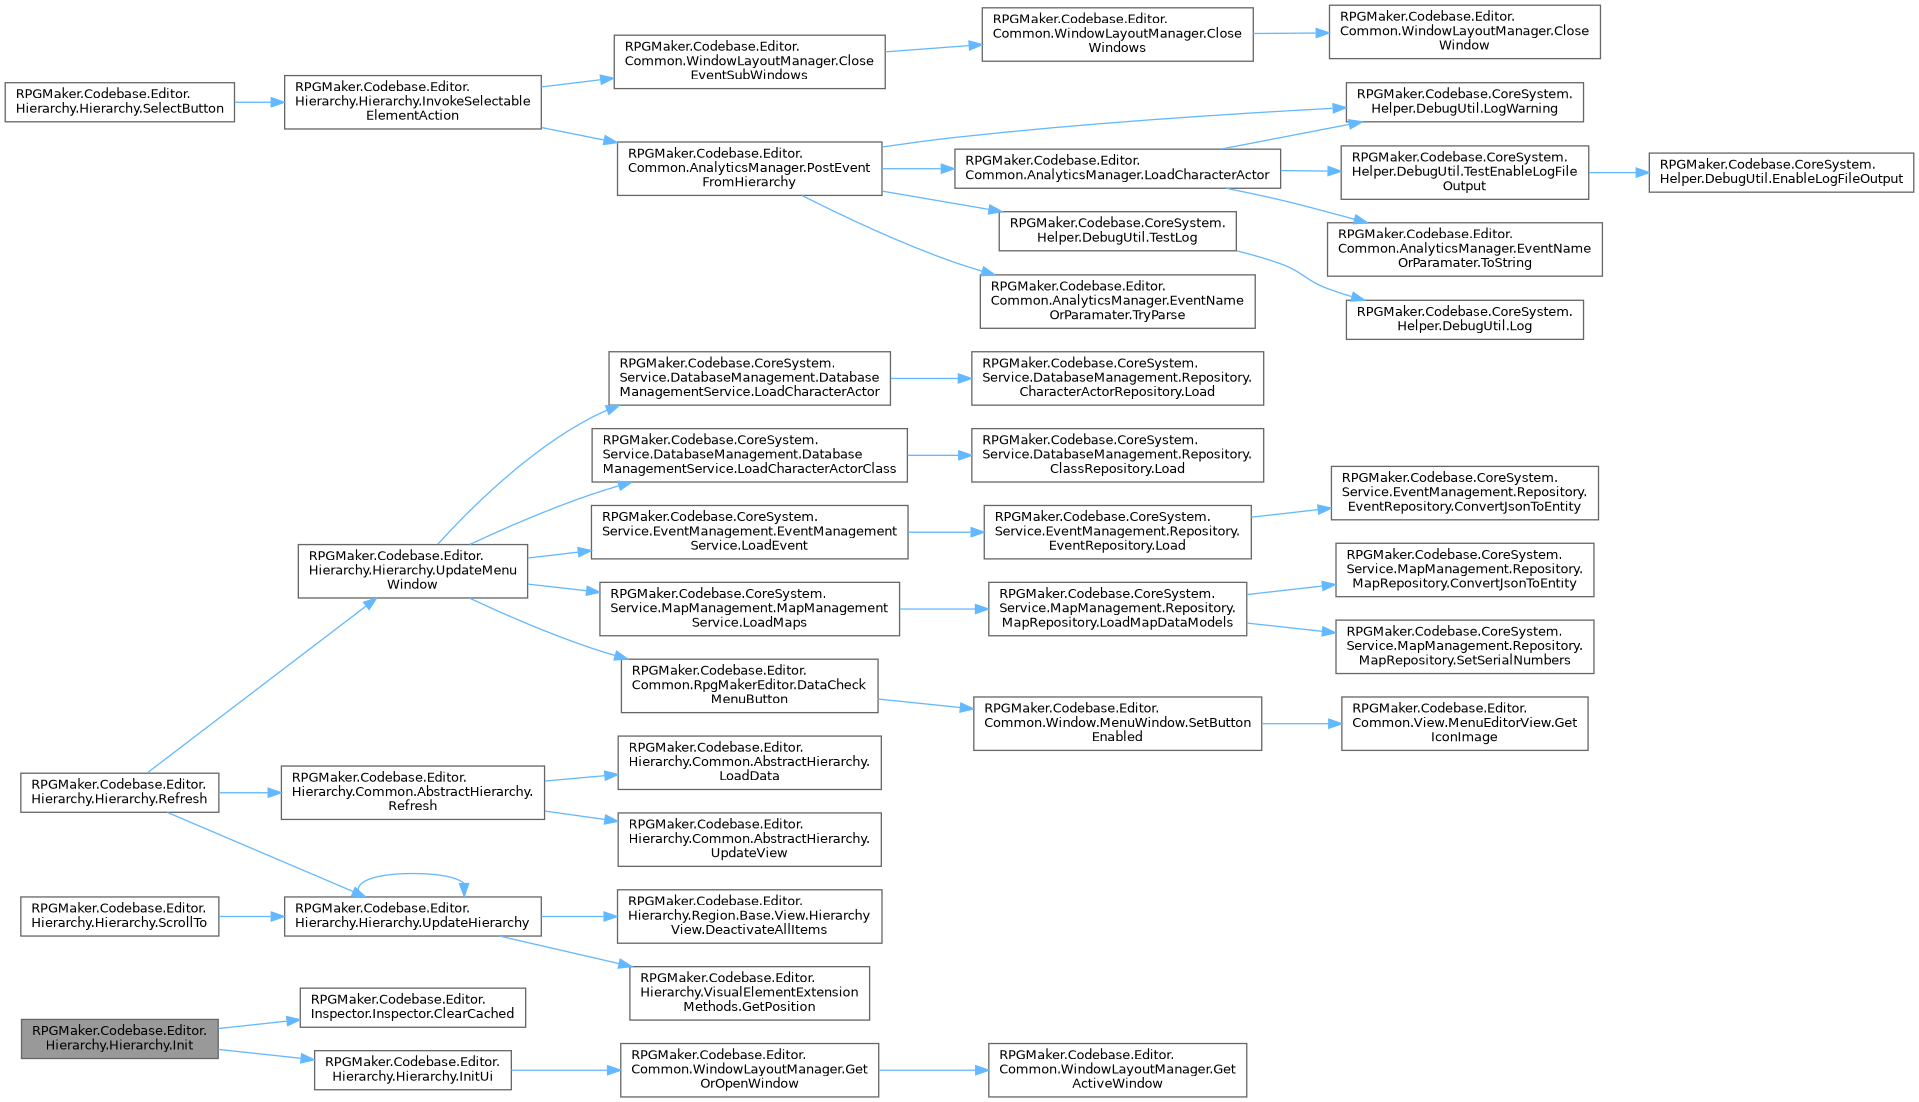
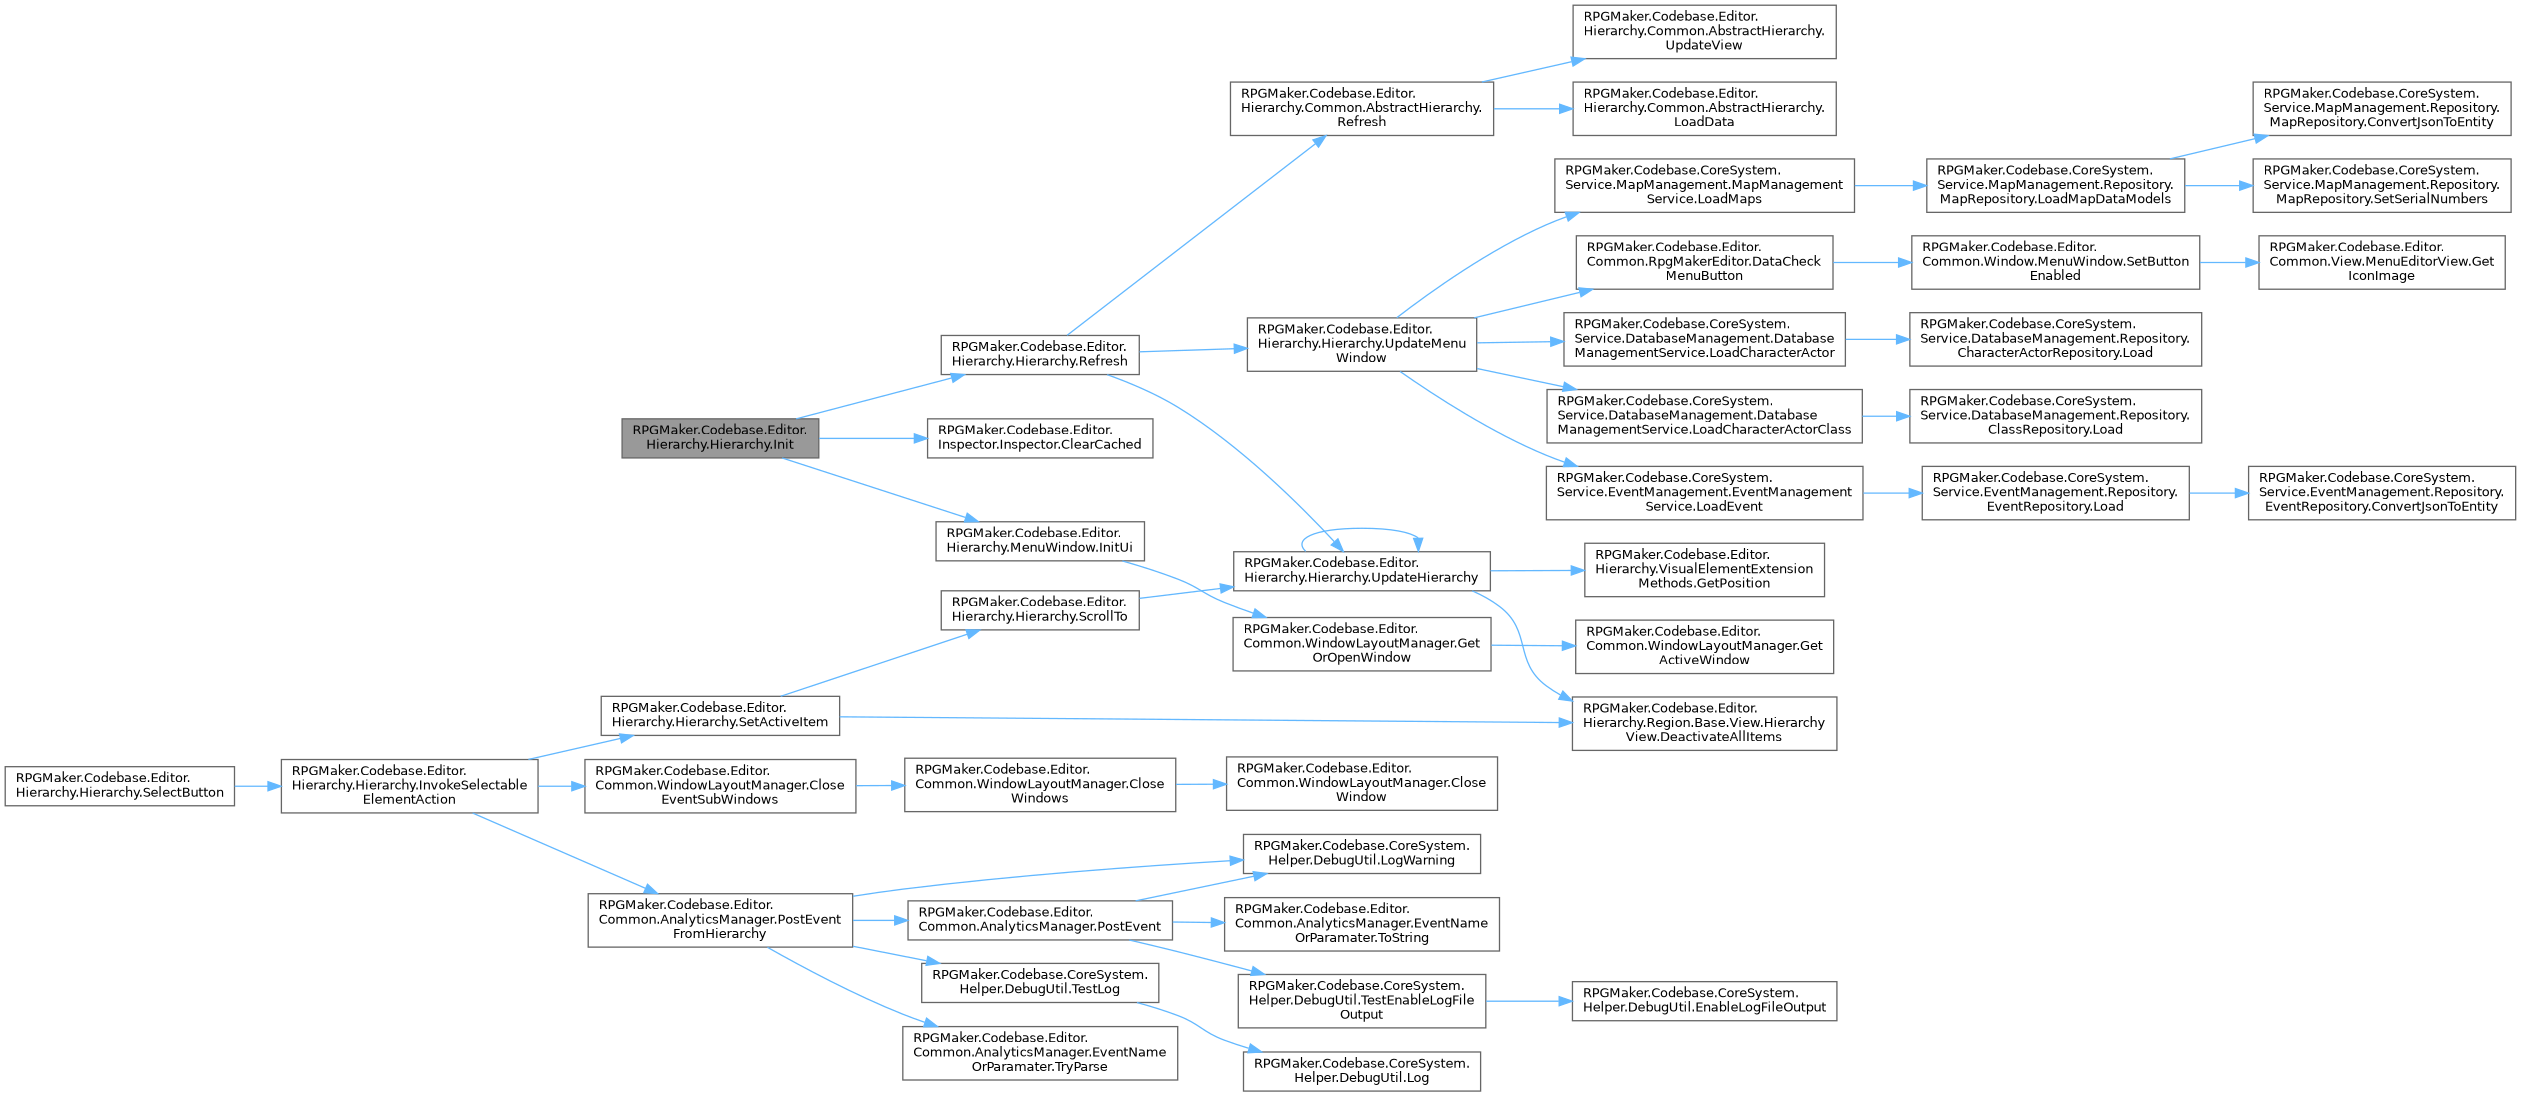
node "RPGMaker.Codebase.Editor. Common.AnalyticsManager.LoadCharacterActor": label "RPGMaker.Codebase.Editor. Common.AnalyticsManager.LoadCharacterActor" -> "RPGMaker.Codebase.Editor. Common.AnalyticsManager.PostEvent"
edge "RPGMaker.Codebase.Editor. Hierarchy.Hierarchy.Init" -> "RPGMaker.Codebase.Editor. Hierarchy.Hierarchy.Refresh": added
node "RPGMaker.Codebase.Editor. Hierarchy.Hierarchy.SetActiveItem": added
node "RPGMaker.Codebase.Editor. Hierarchy.Hierarchy.InitUi": label "RPGMaker.Codebase.Editor. Hierarchy.Hierarchy.InitUi" -> "RPGMaker.Codebase.Editor. Hierarchy.MenuWindow.InitUi"
